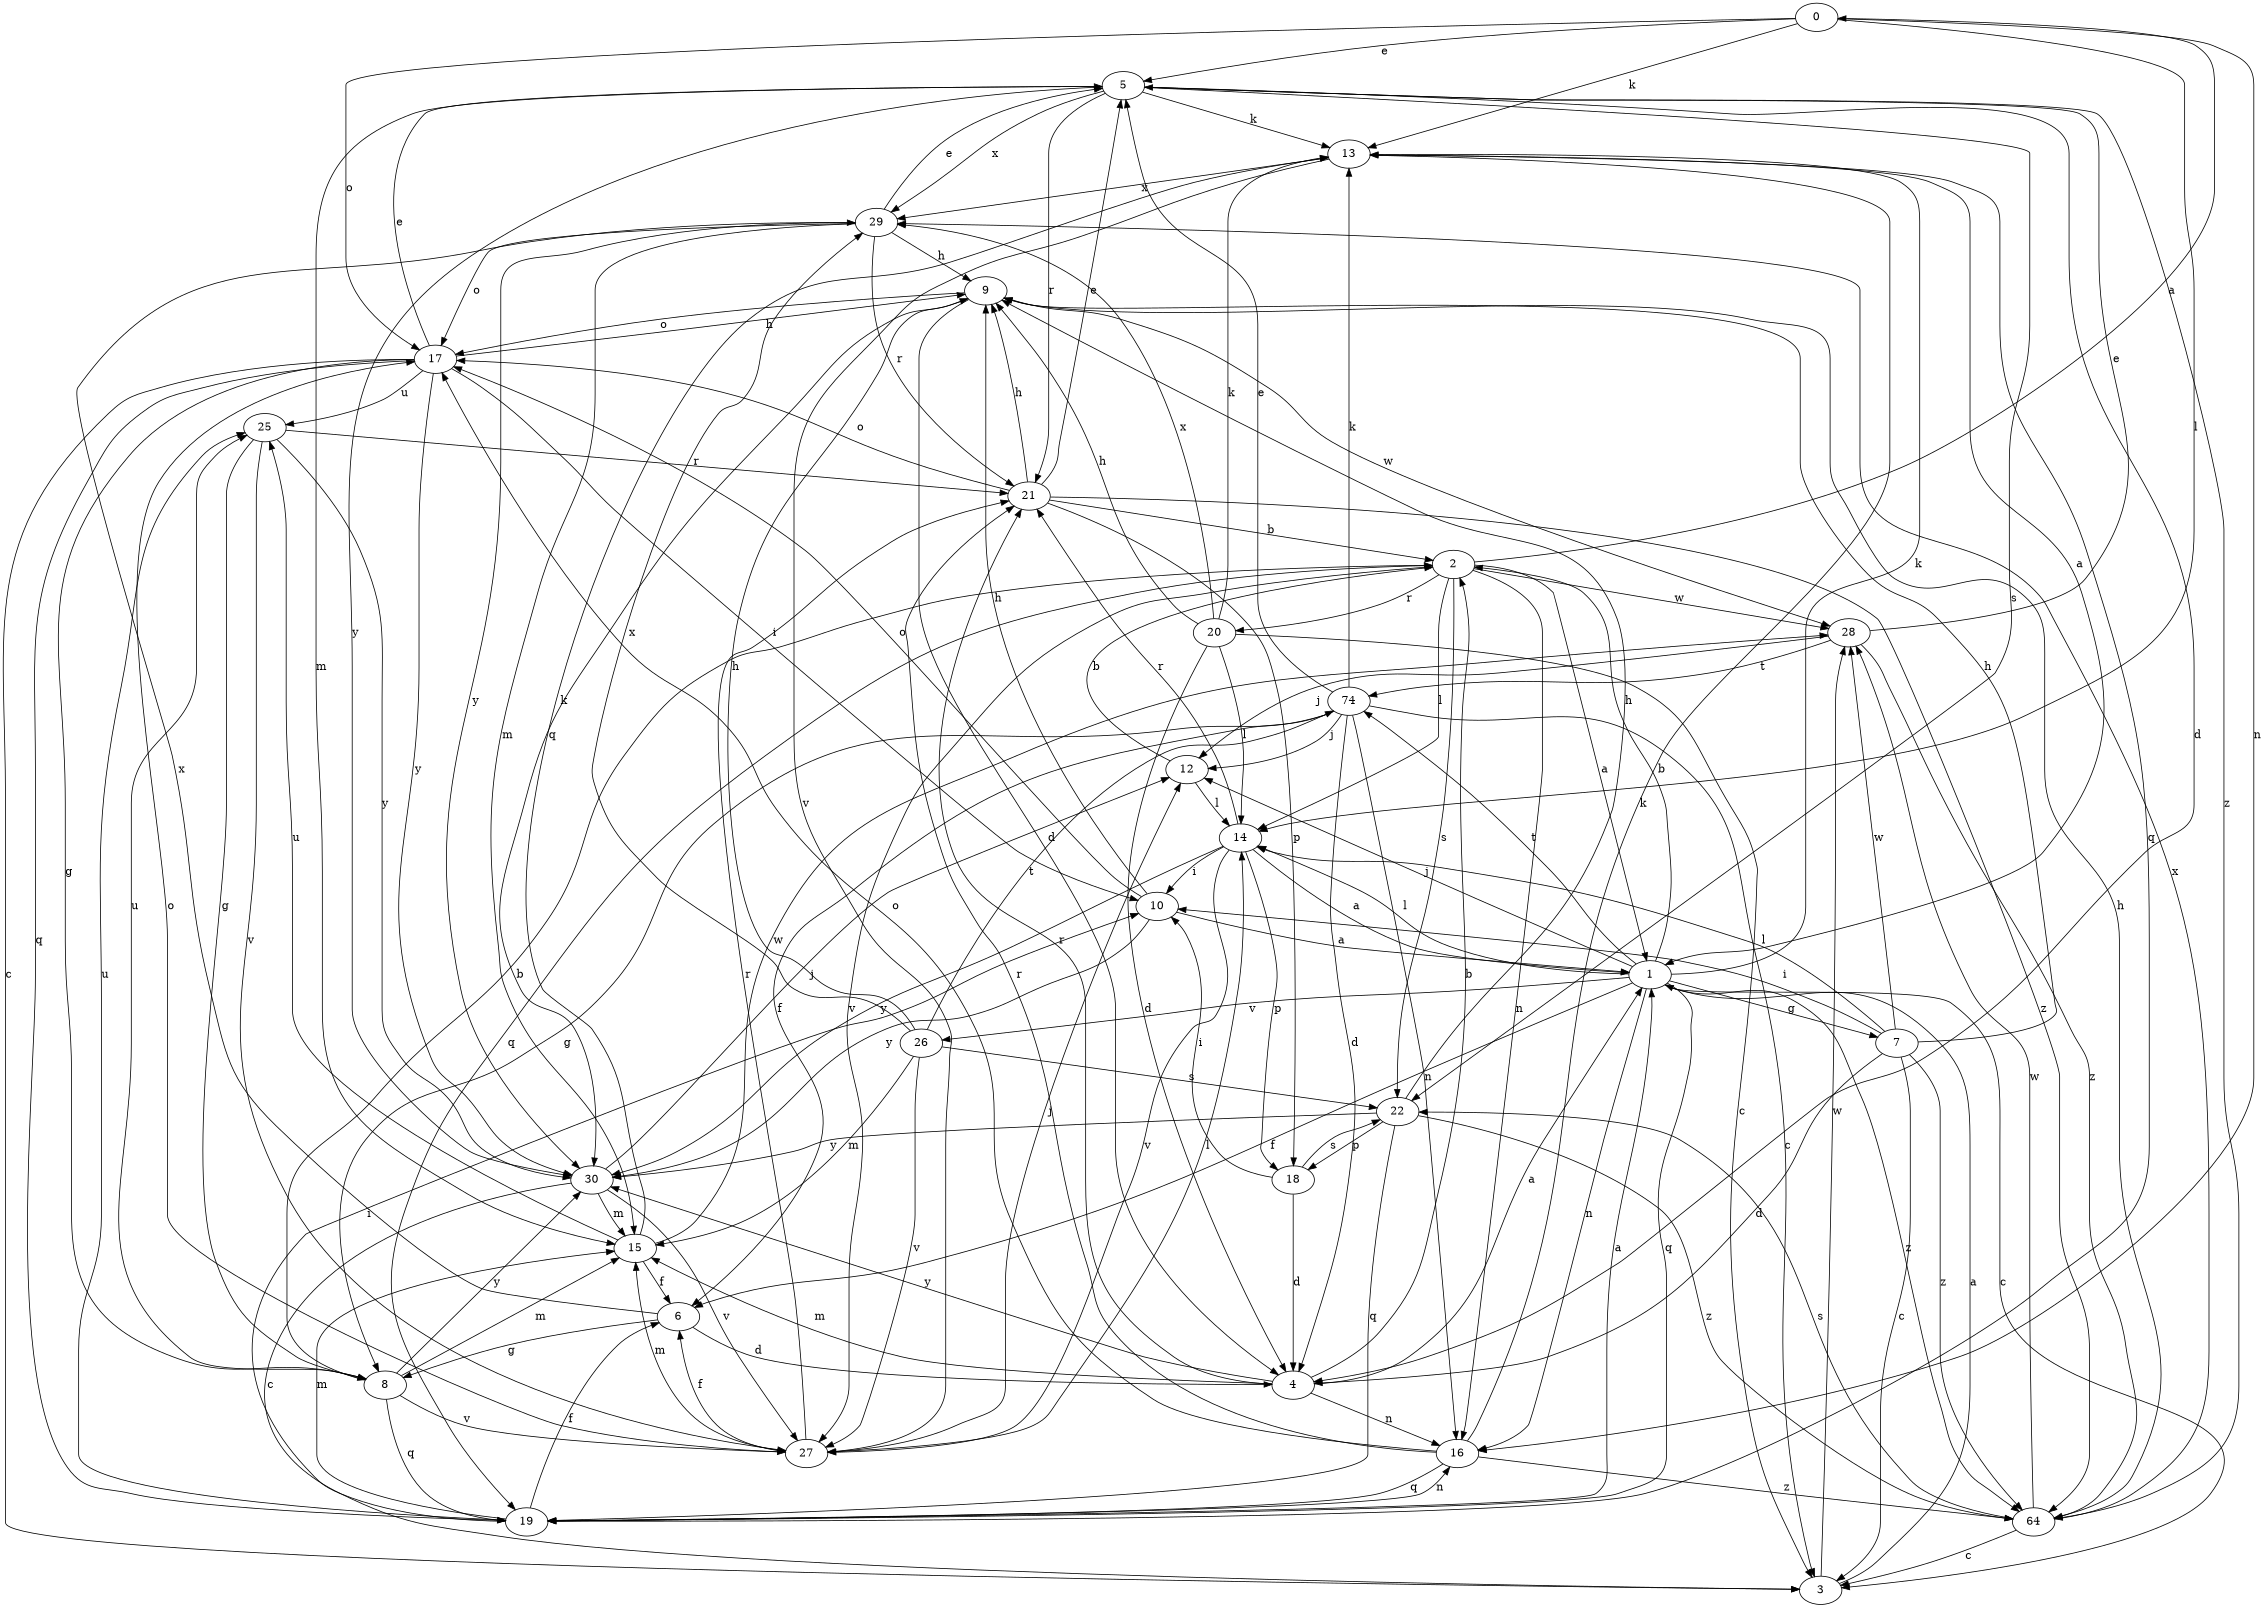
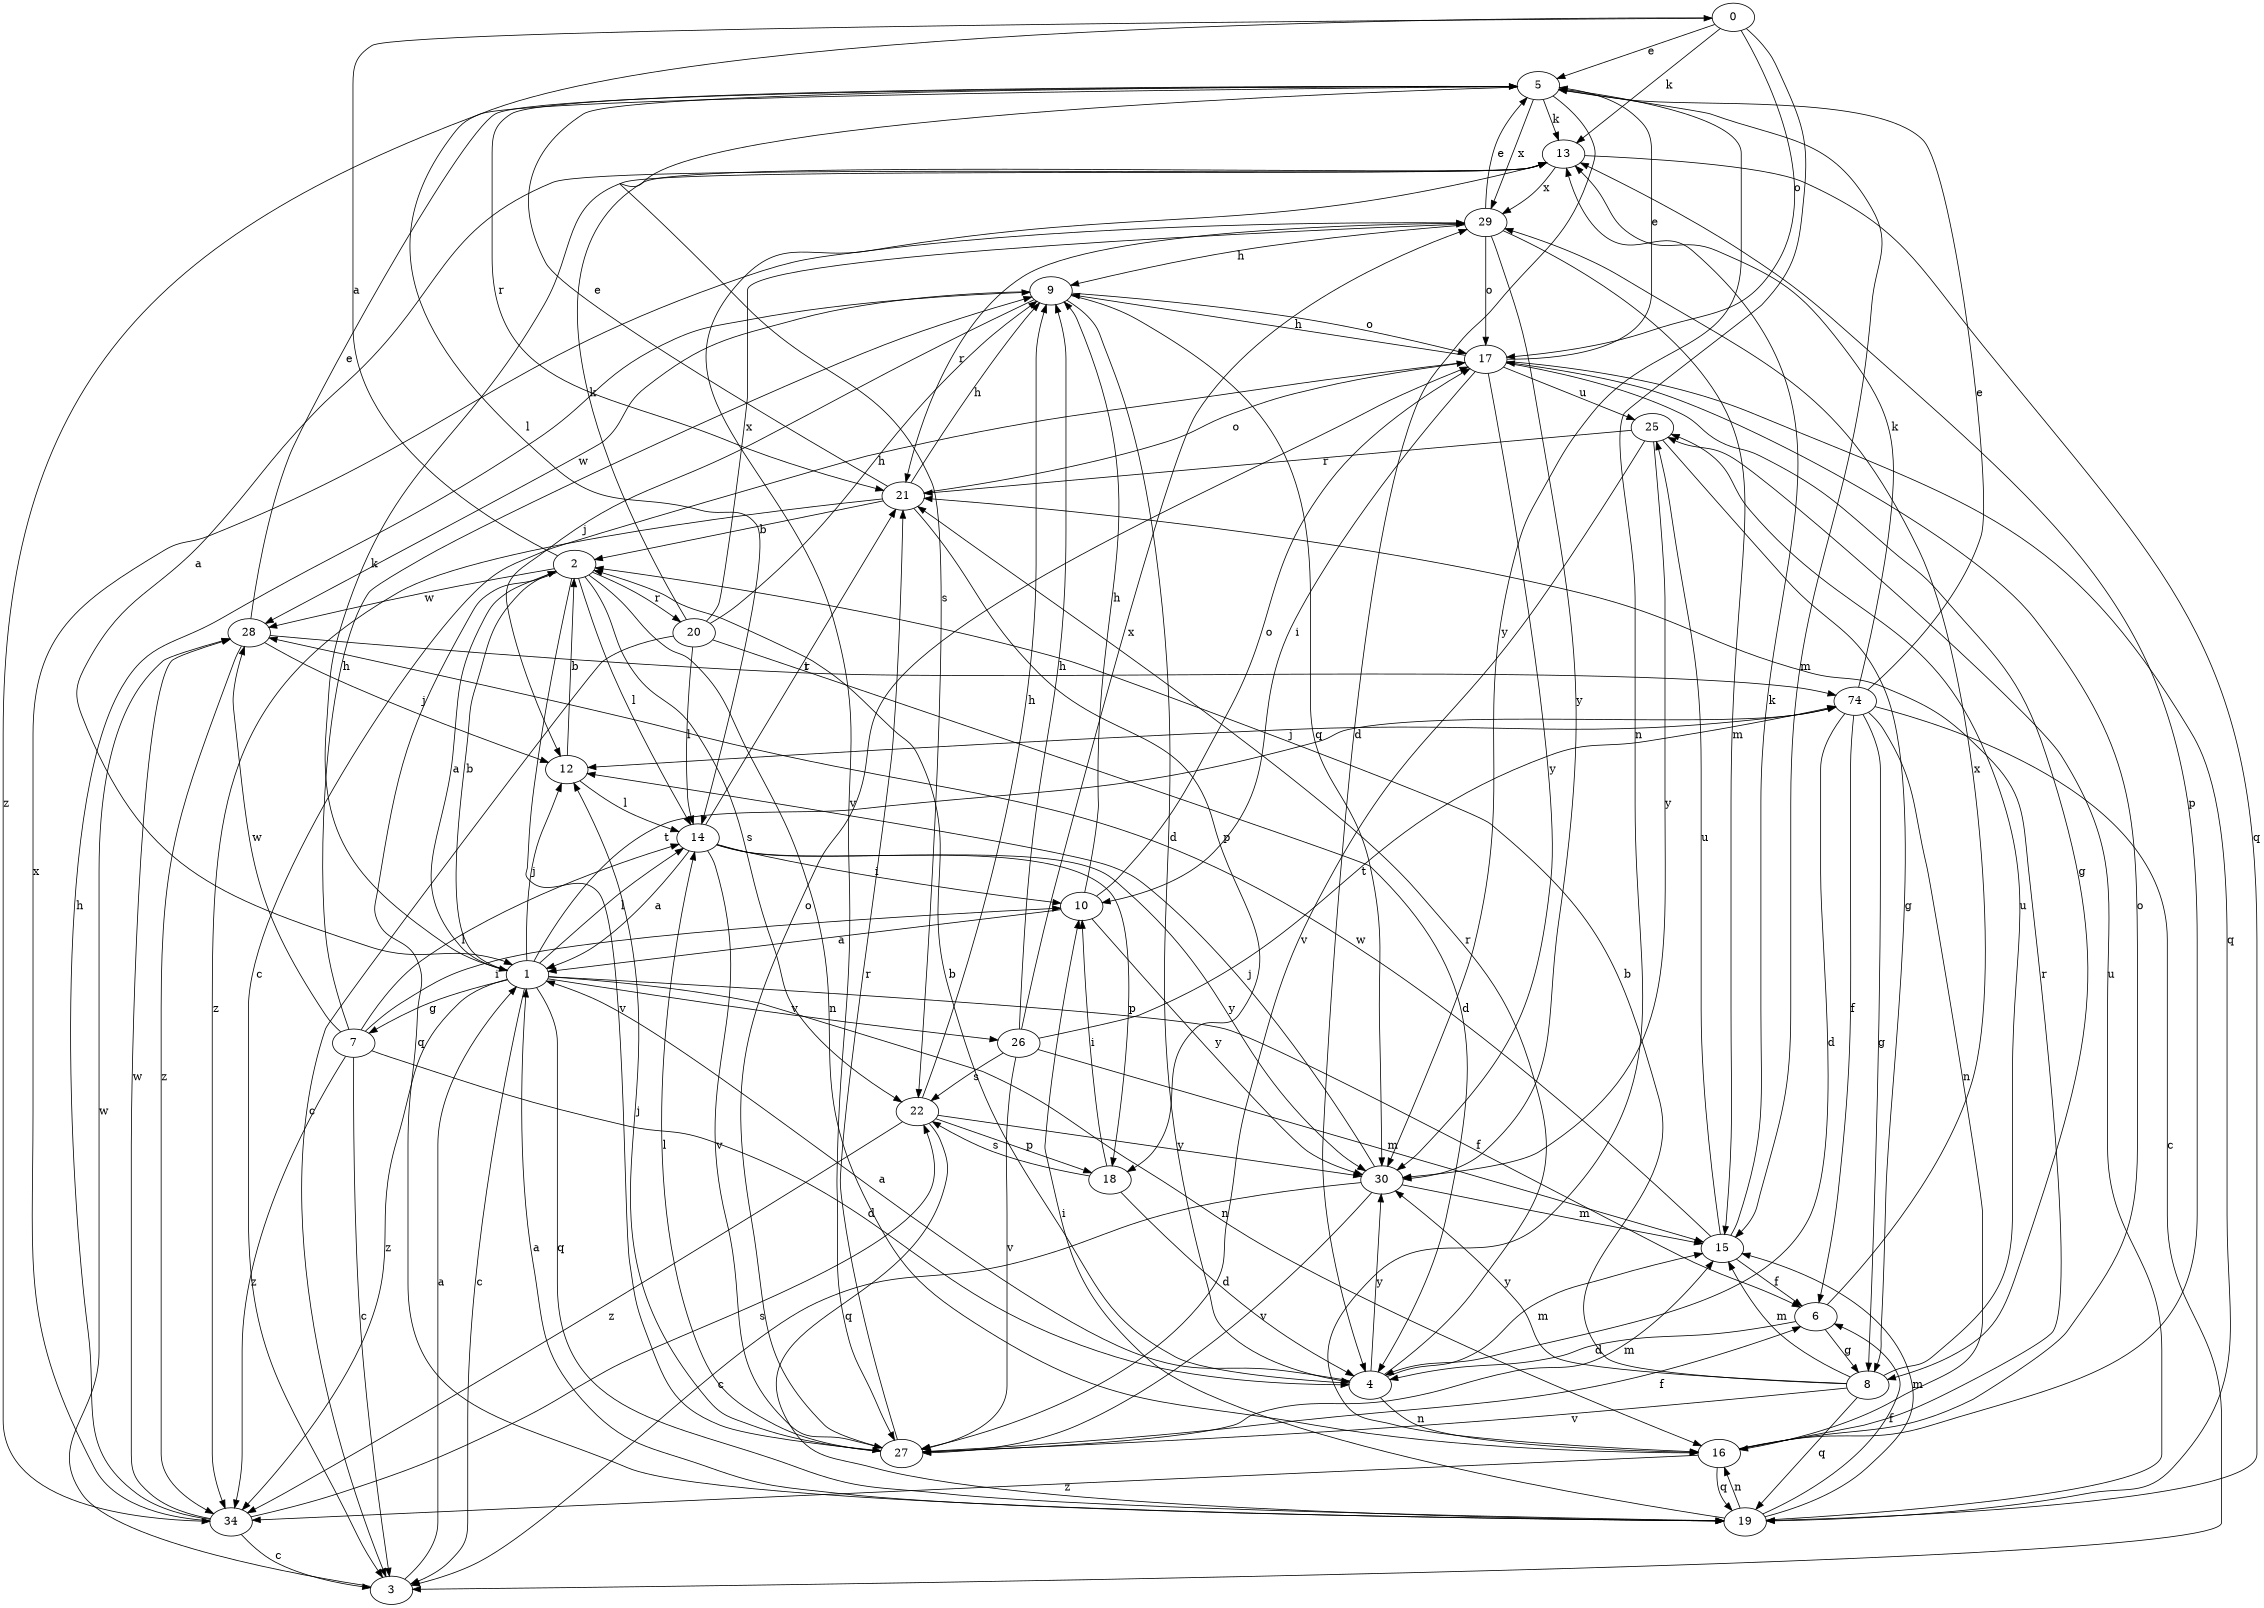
edge "9" -> "12": added, label "j"
edge "16" -> "13": label "k" -> "p"
node "64": label "64" -> "34"
